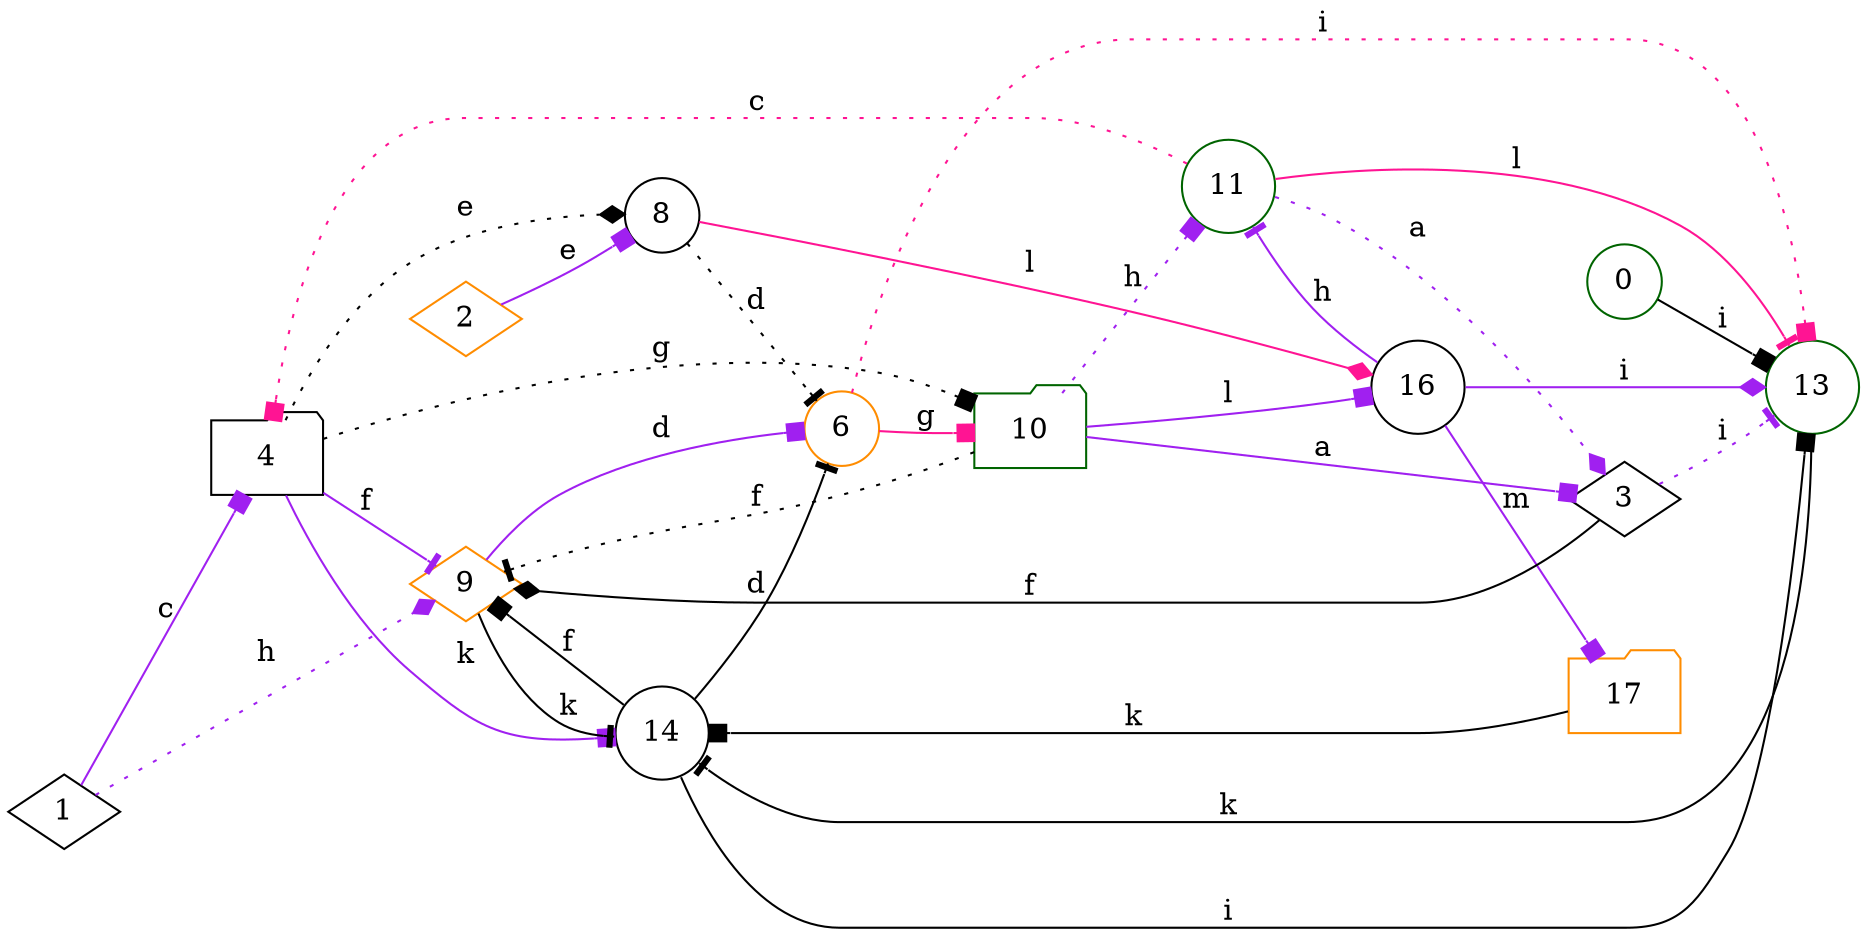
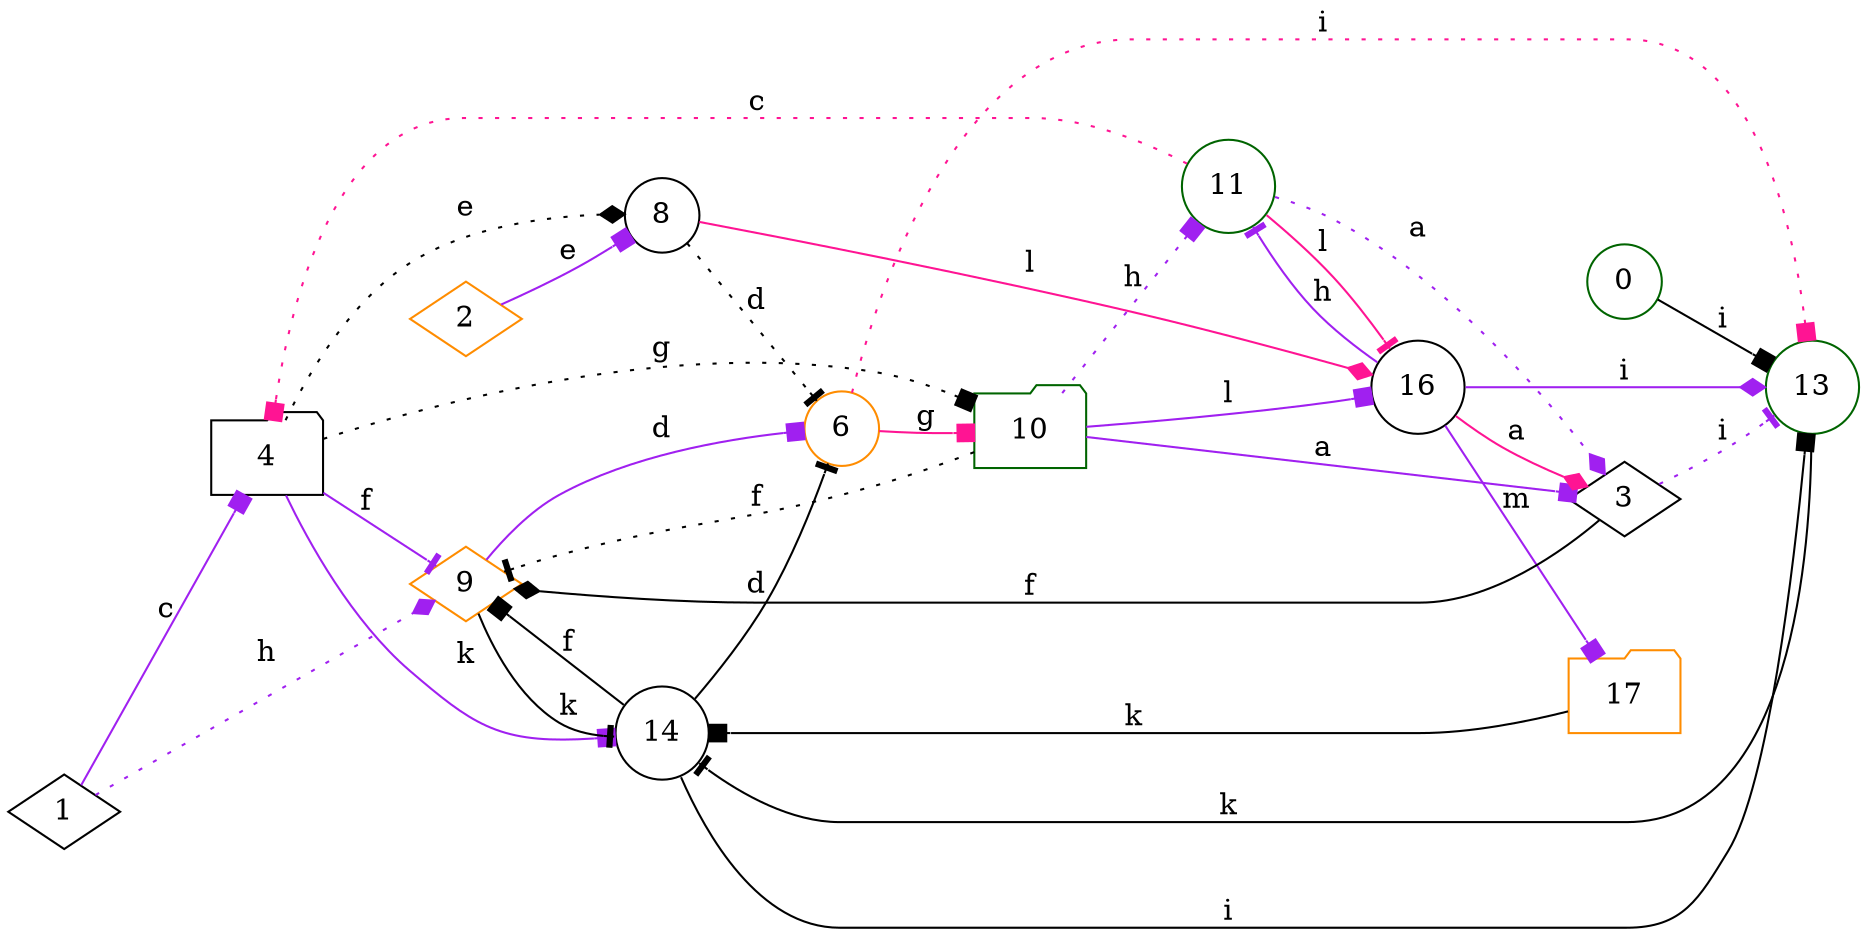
edge "11" -> "13": now "11" -> "16"
edge "16" -> "3": added, label "a"
